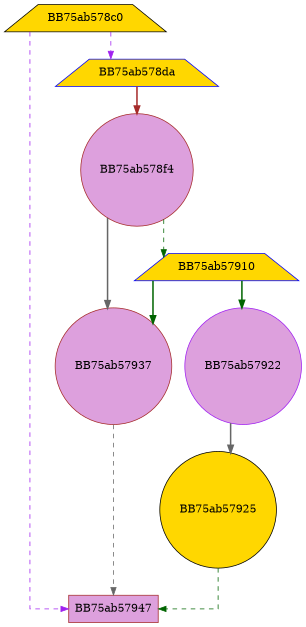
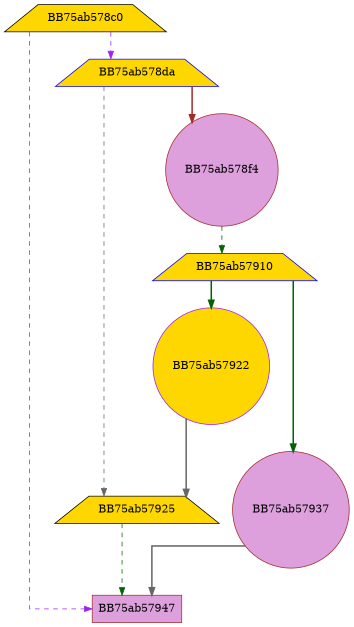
edge "BB75ab578f4" -> "BB75ab57937": removed
edge "BB75ab578da" -> "BB75ab57925": added
node "BB75ab57922": fillcolor plum -> gold
edge "BB75ab57937" -> "BB75ab57947": style dashed -> bold
node "BB75ab57925": shape circle -> trapezium
